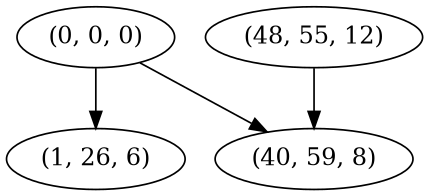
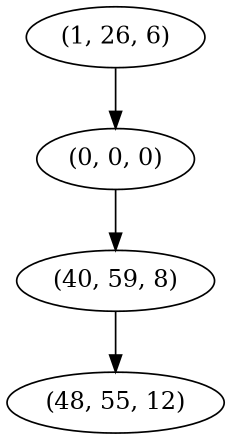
edge "(0, 0, 0)" -> "(1, 26, 6)": reversed
edge "(48, 55, 12)" -> "(40, 59, 8)": reversed
